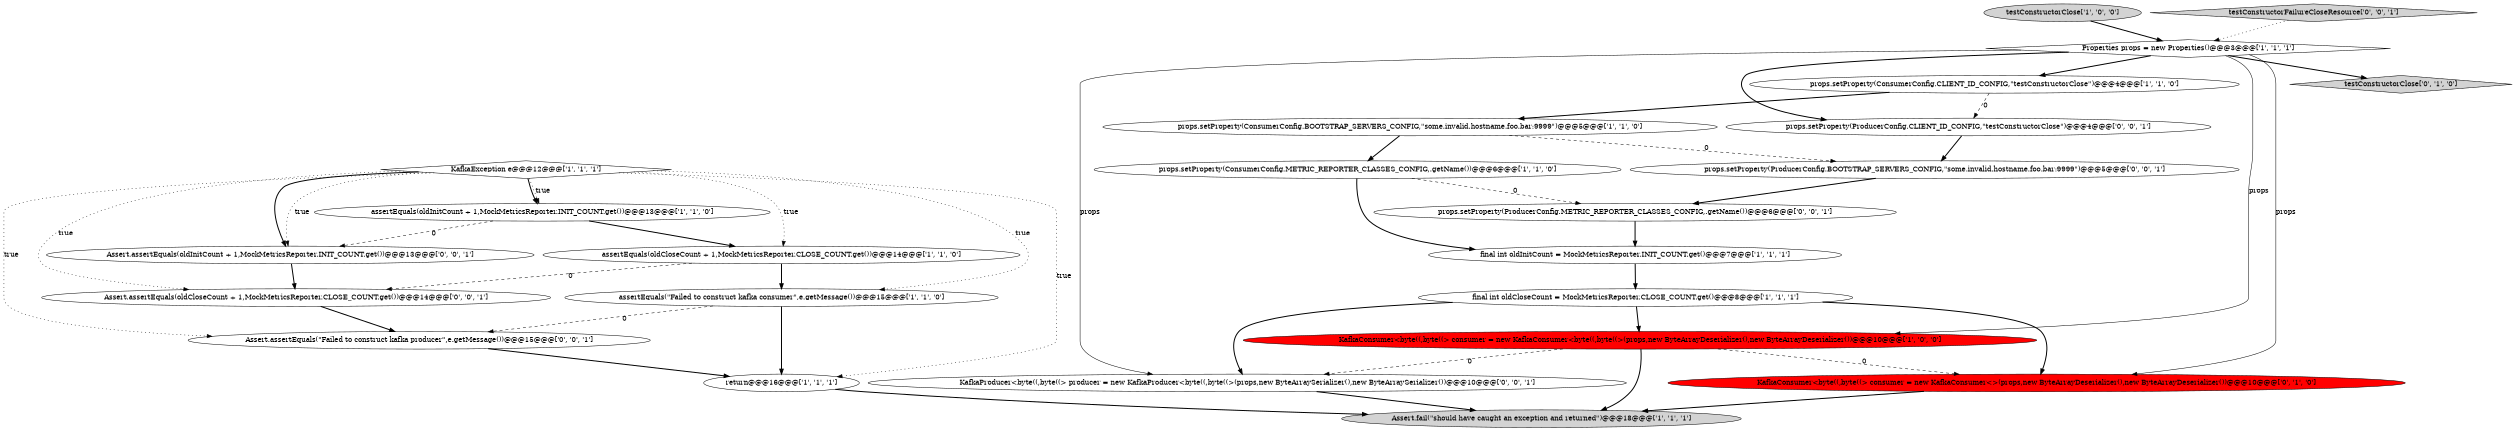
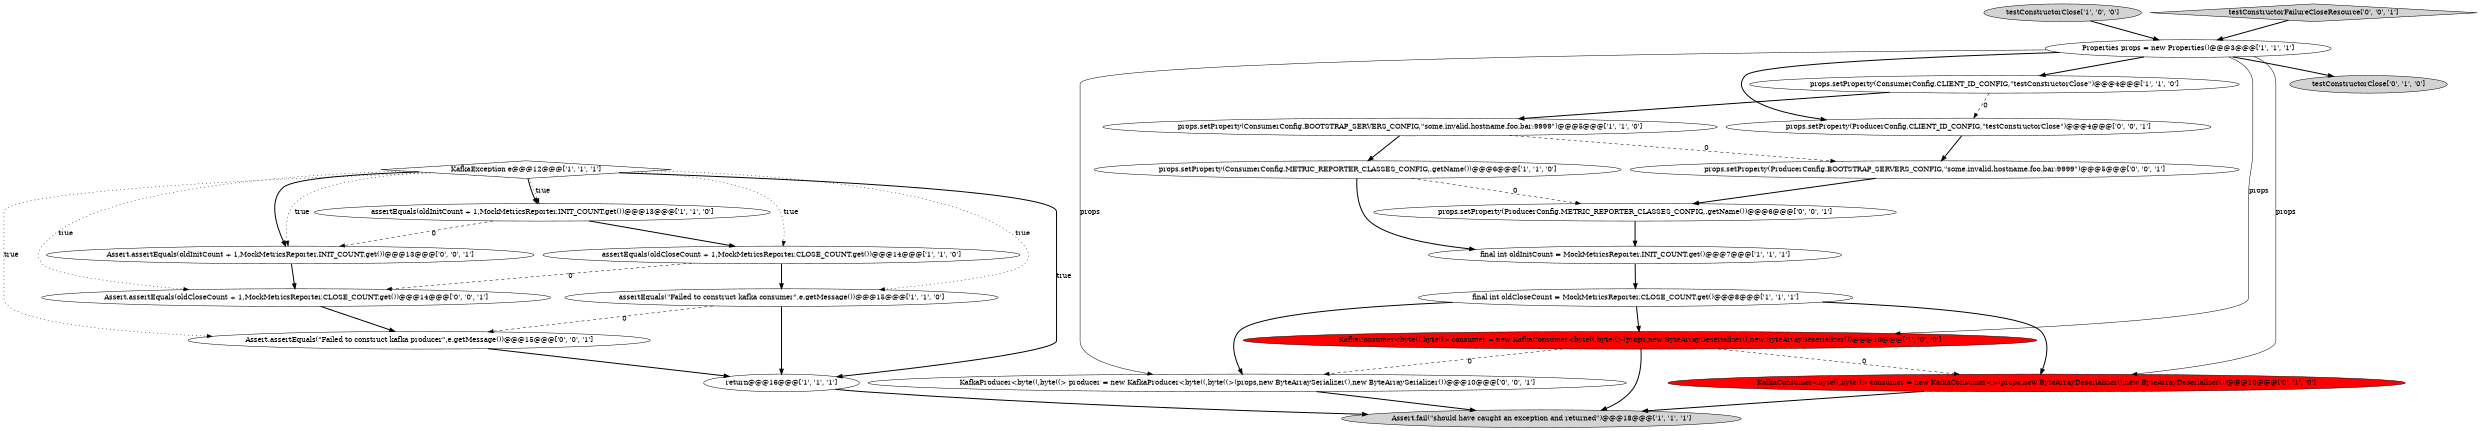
edge "testConstructorFailureCloseResource['0', '0', '1']" -> "Properties props = new Properties()@@@3@@@['1', '1', '1']": style dotted -> bold
node "Properties props = new Properties()@@@3@@@['1', '1', '1']": shape diamond -> ellipse
node "testConstructorClose['0', '1', '0']": shape diamond -> ellipse
edge "KafkaException e@@@12@@@['1', '1', '1']" -> "return@@@16@@@['1', '1', '1']": style dotted -> bold
